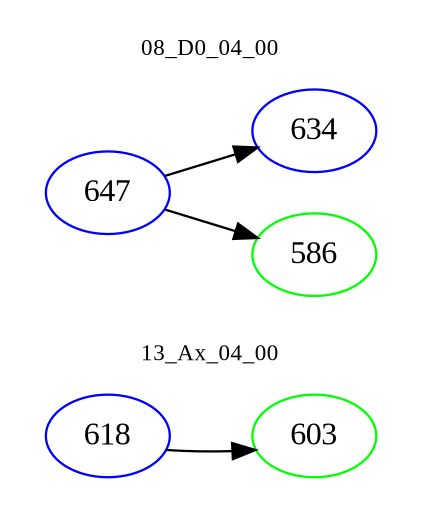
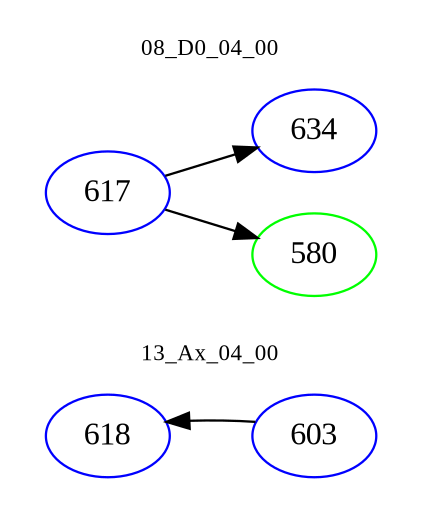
node "647": label "647" -> "617"
node "586": label "586" -> "580"
node "603": color green -> blue
edge "618" -> "603": reversed
